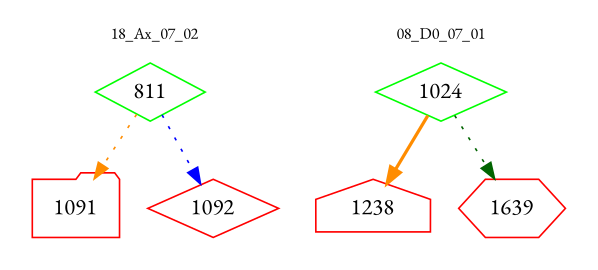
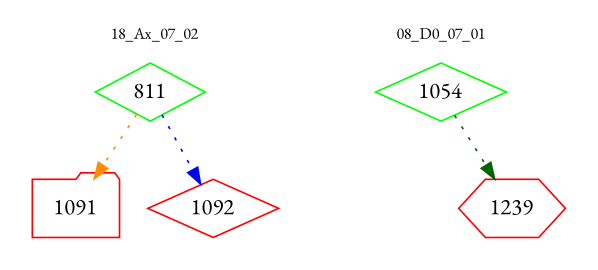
node "1024": label "1024" -> "1054"
node "1238": removed
node "1639": label "1639" -> "1239"
